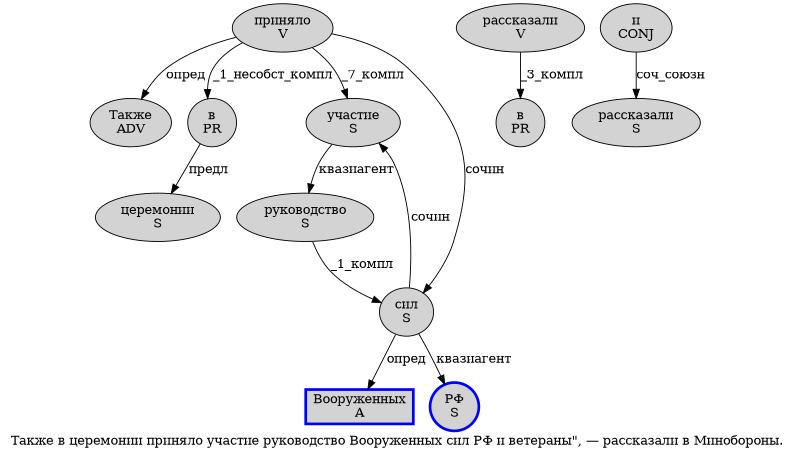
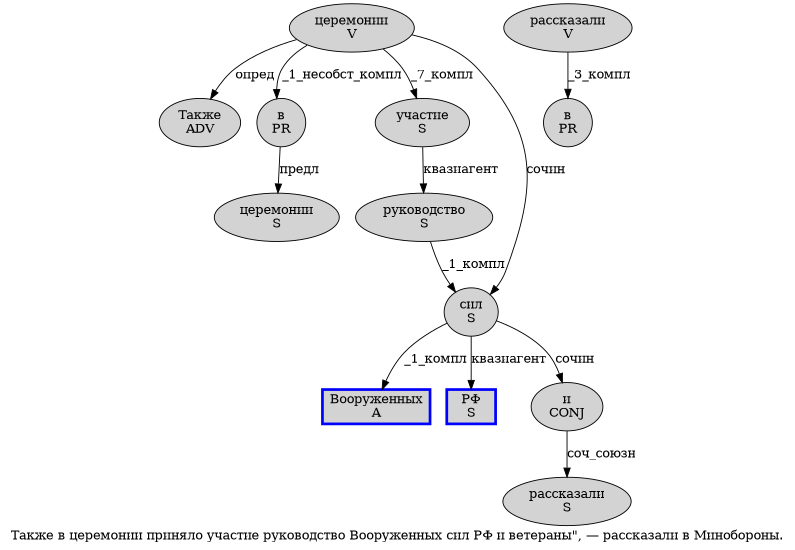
node "приняло V": label "приняло V" -> "церемонии V"
edge "сил S" -> "участие S": now "сил S" -> "и CONJ"
edge "сил S" -> "Вооруженных A": label "опред" -> "_1_компл"
node "РФ S": shape ellipse -> box
